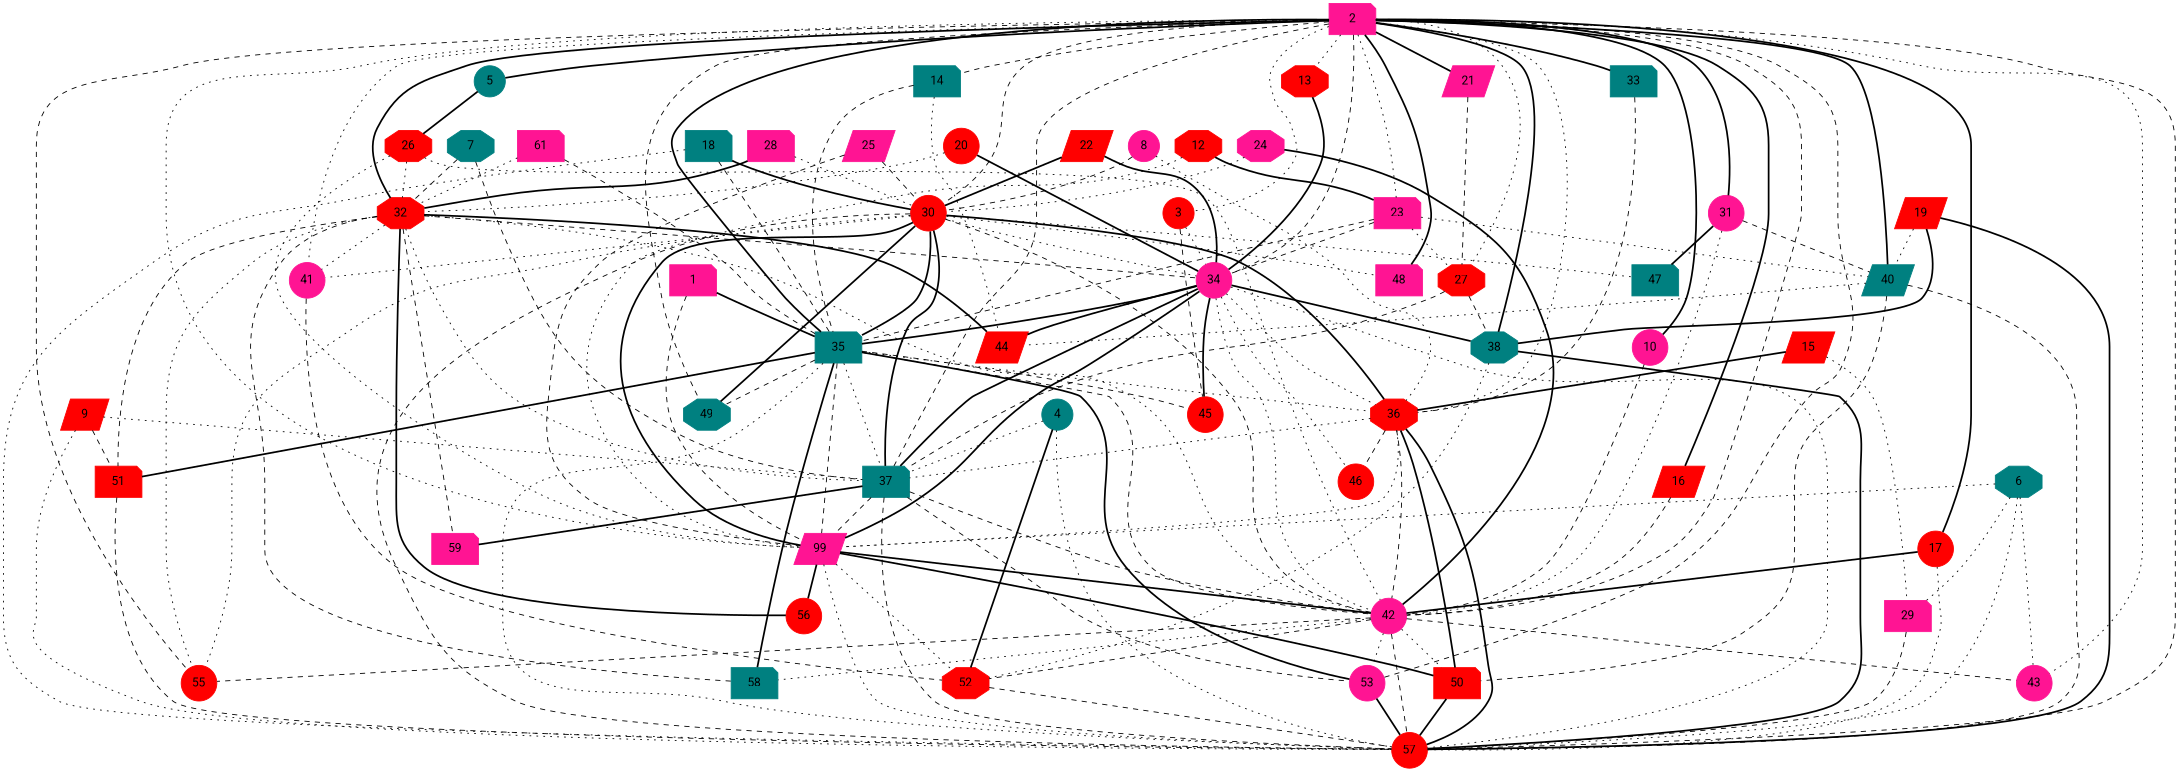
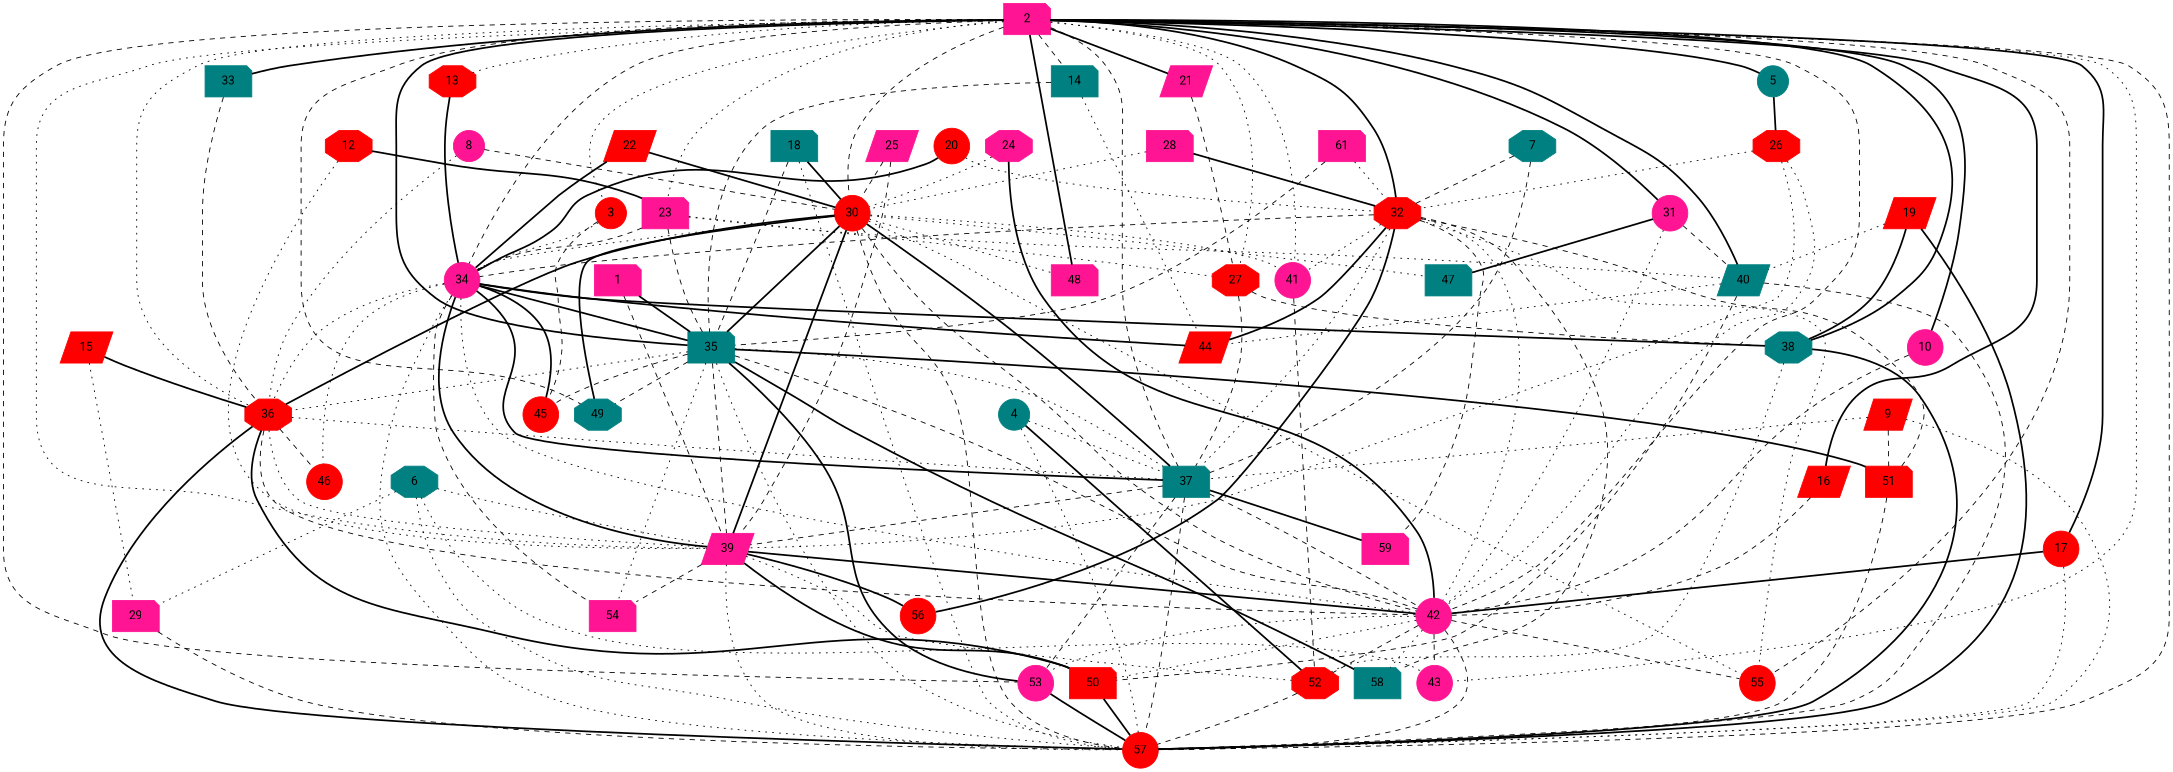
node "99": label "99" -> "39"
node "54": added
